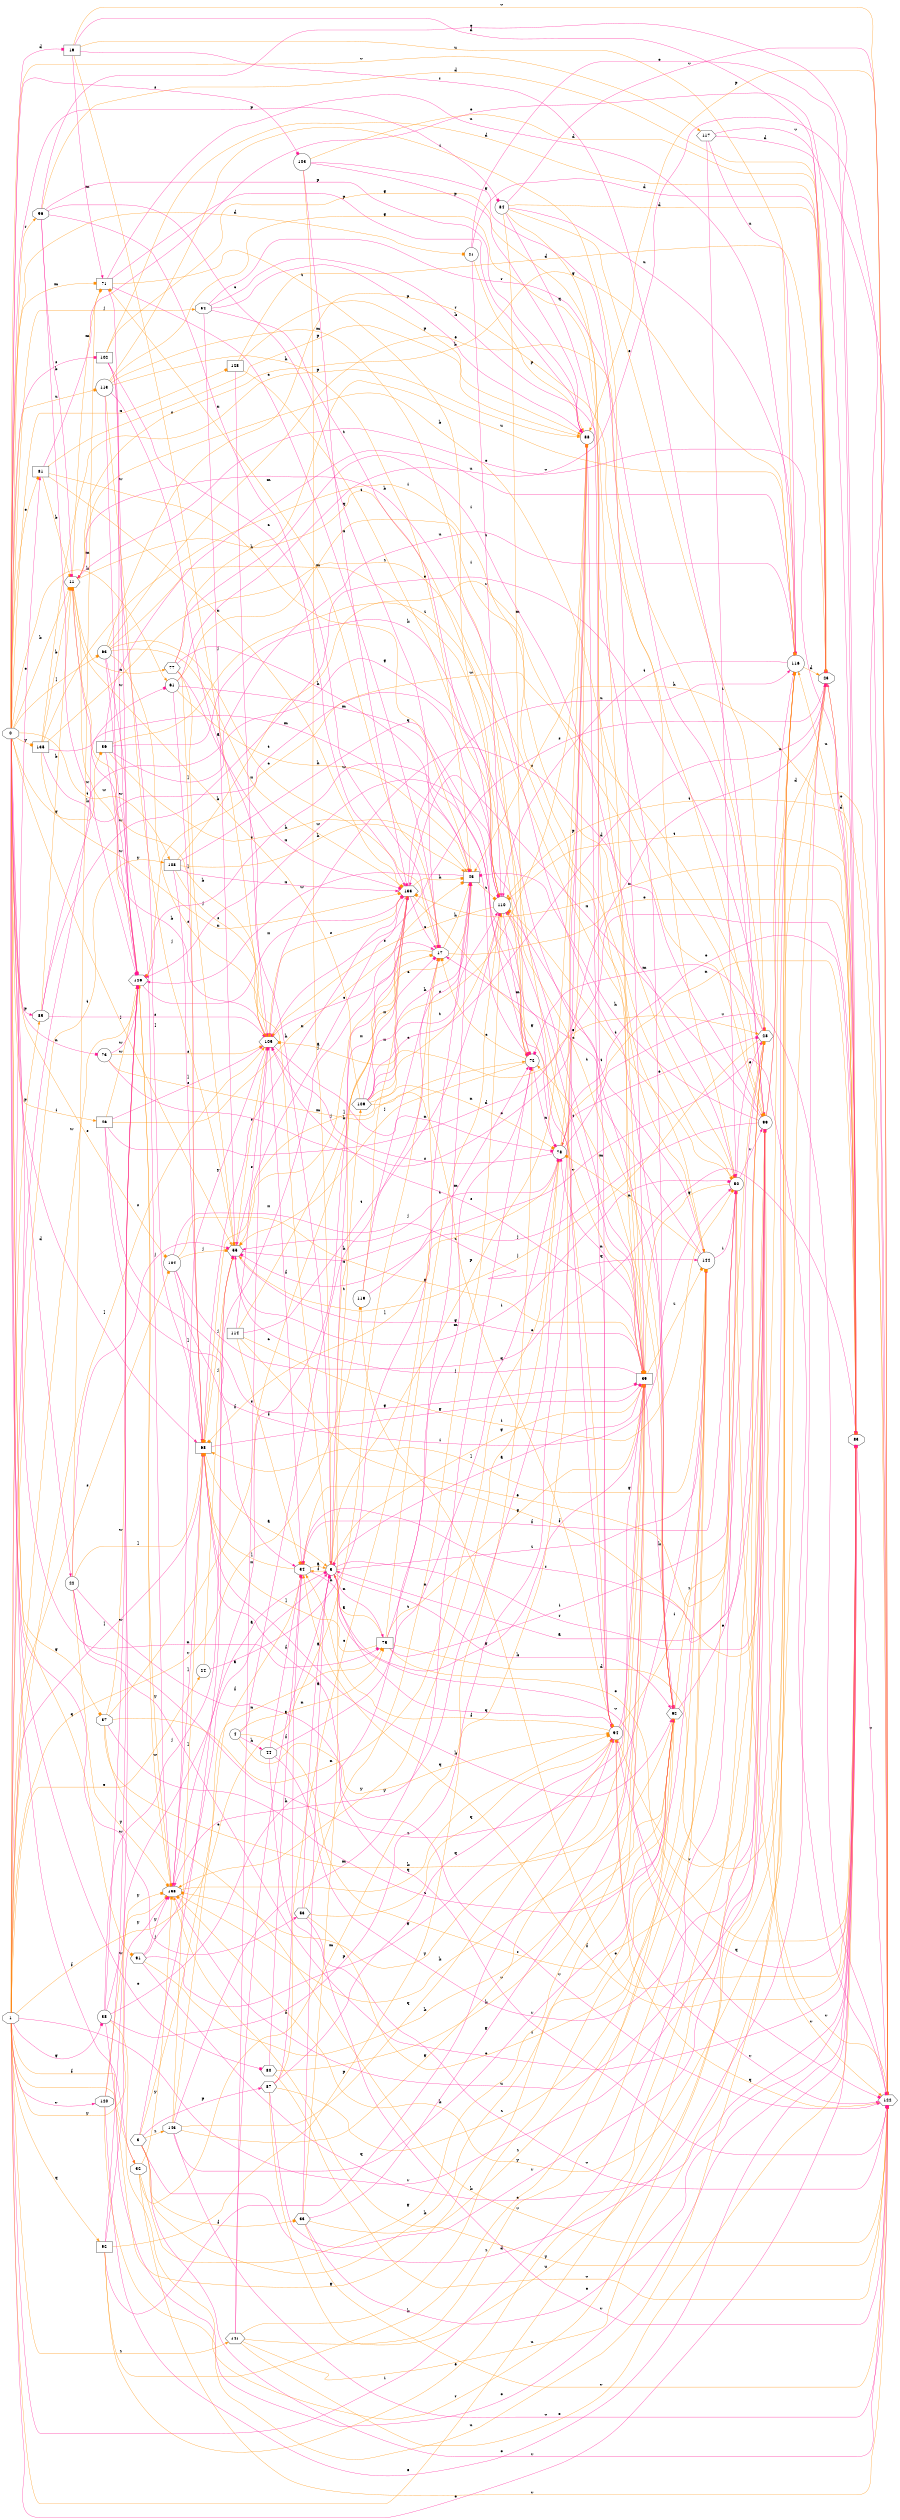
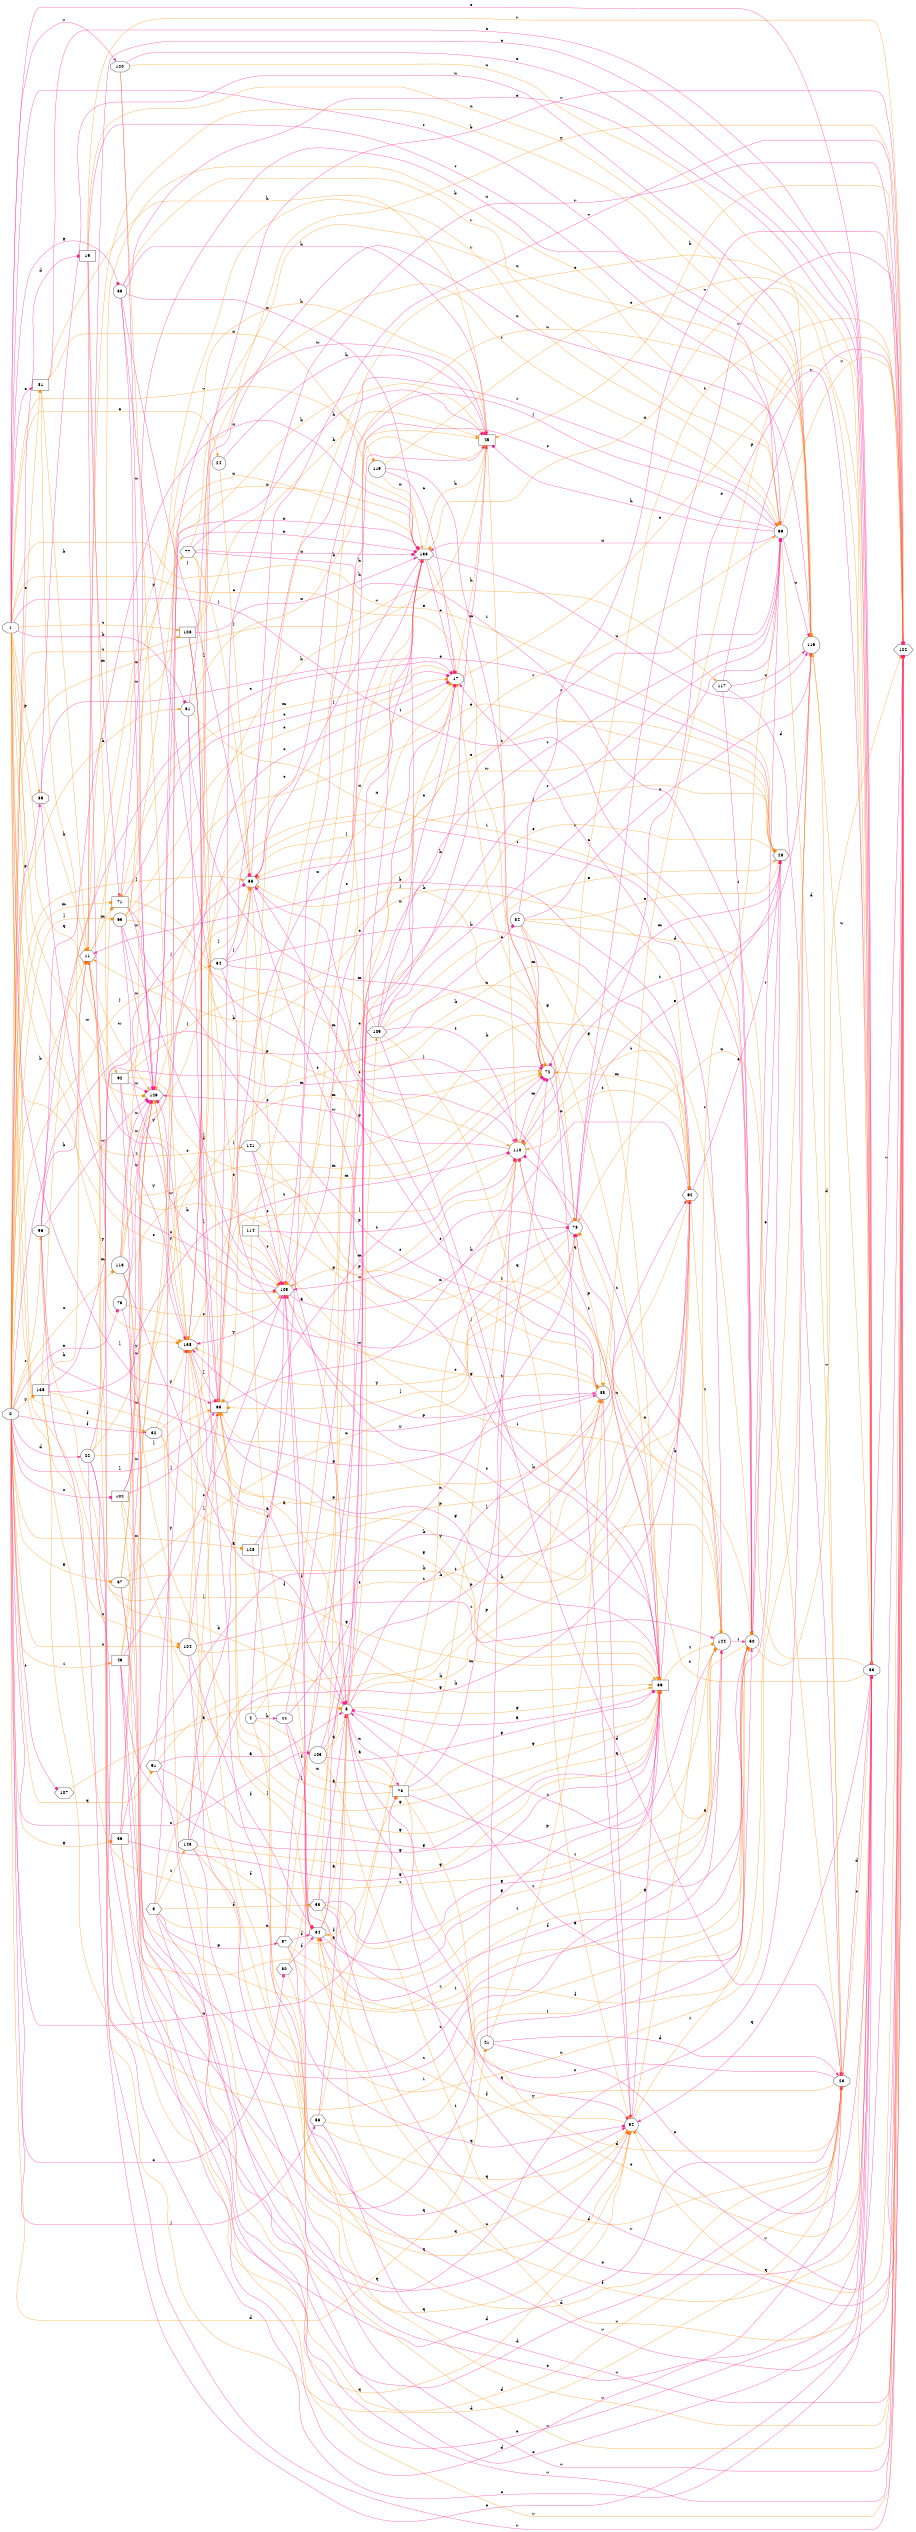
edge "128" -> "110": removed, label "t"
edge "63" -> "105": color darkorange -> deeppink
node "107": added
